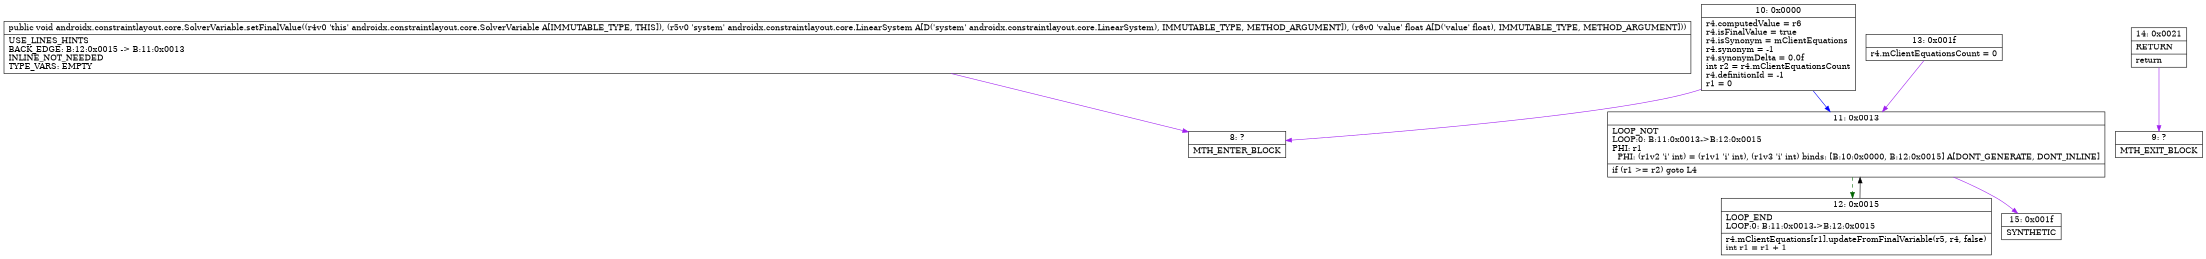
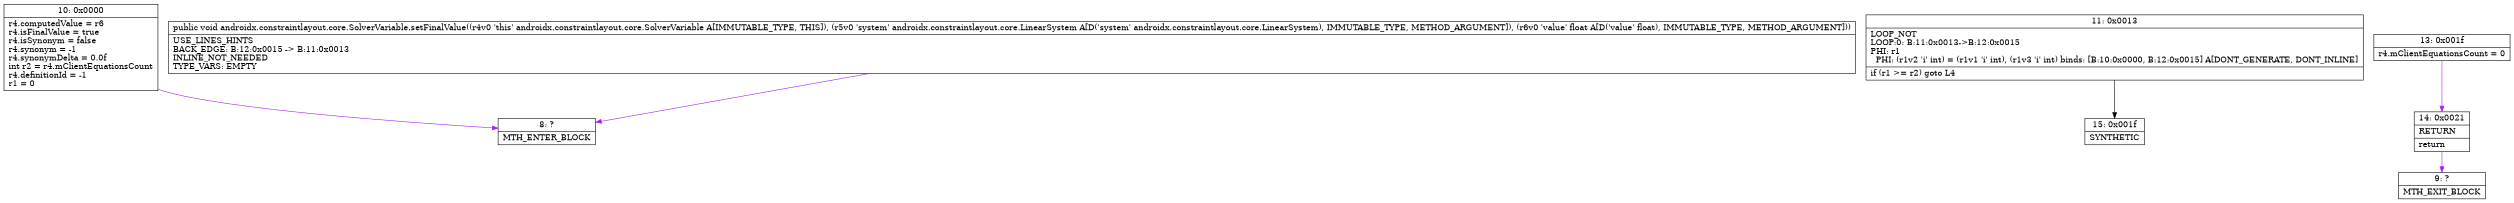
node "10: 0x0000": text "r4.isSynonym = mClientEquations" -> "r4.isSynonym = false"
edge "13: 0x001f" -> "11: 0x0013": now "13: 0x001f" -> "14: 0x0021"
edge "10: 0x0000" -> "11: 0x0013": removed
edge "11: 0x0013" -> "15: 0x001f": color purple -> black
node "12: 0x0015": removed
